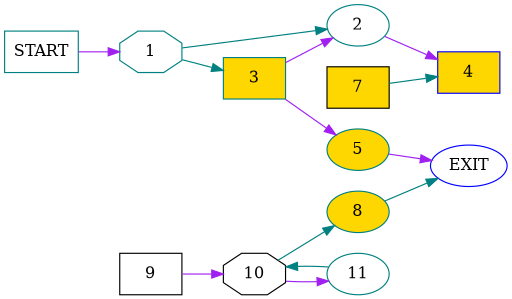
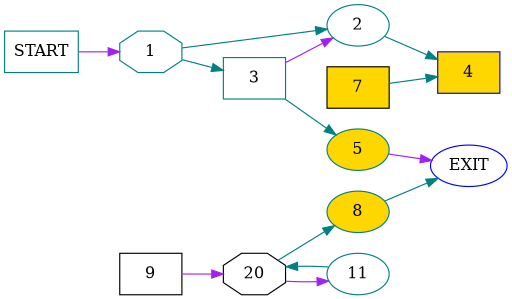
edge "2" -> "4": color purple -> teal
node "3": fillcolor gold -> white
edge "3" -> "5": color purple -> teal
node "10": label "10" -> "20"
